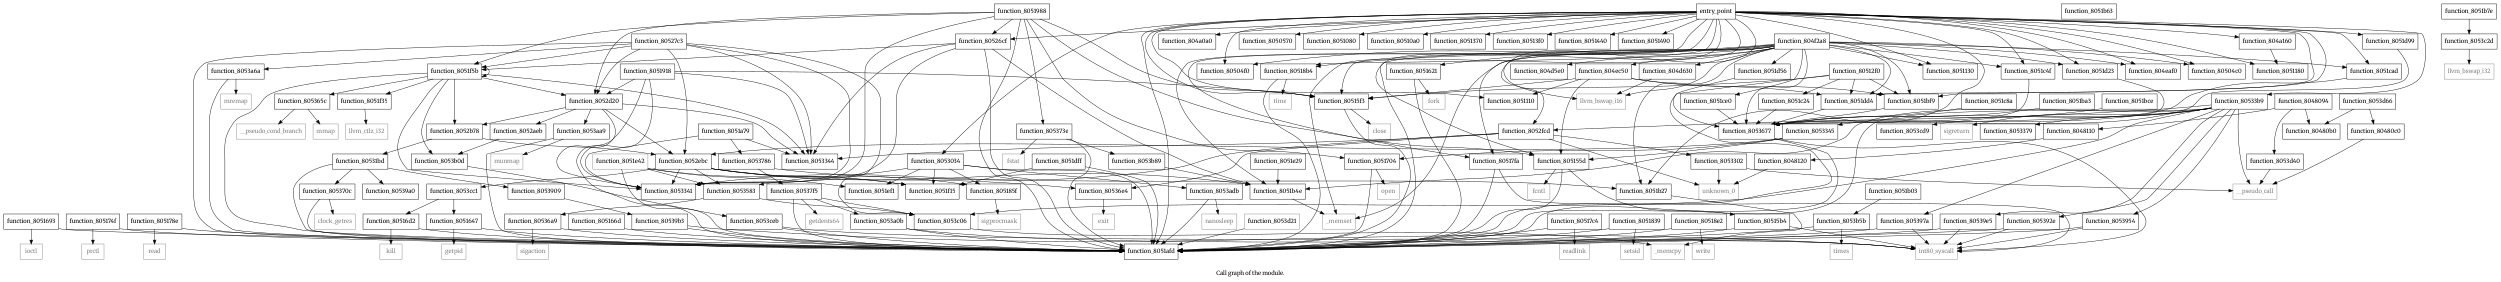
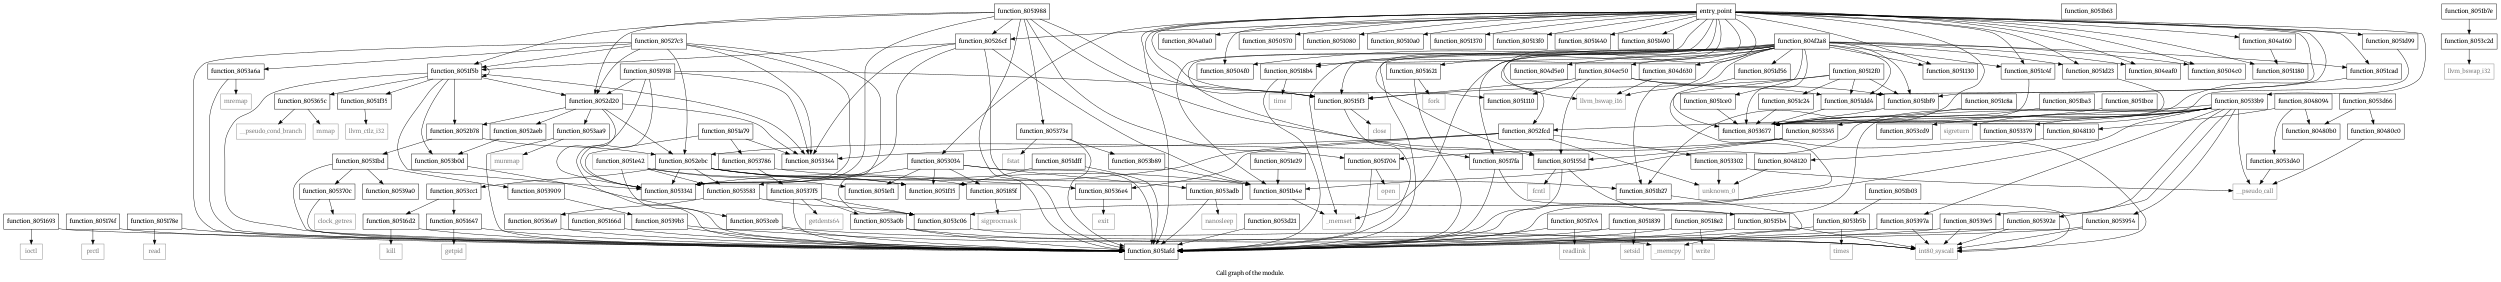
edge "function_8053677" -> "function_8051afd": removed
node "function_8053d21": color gray50 -> black
node "sigaction": removed
